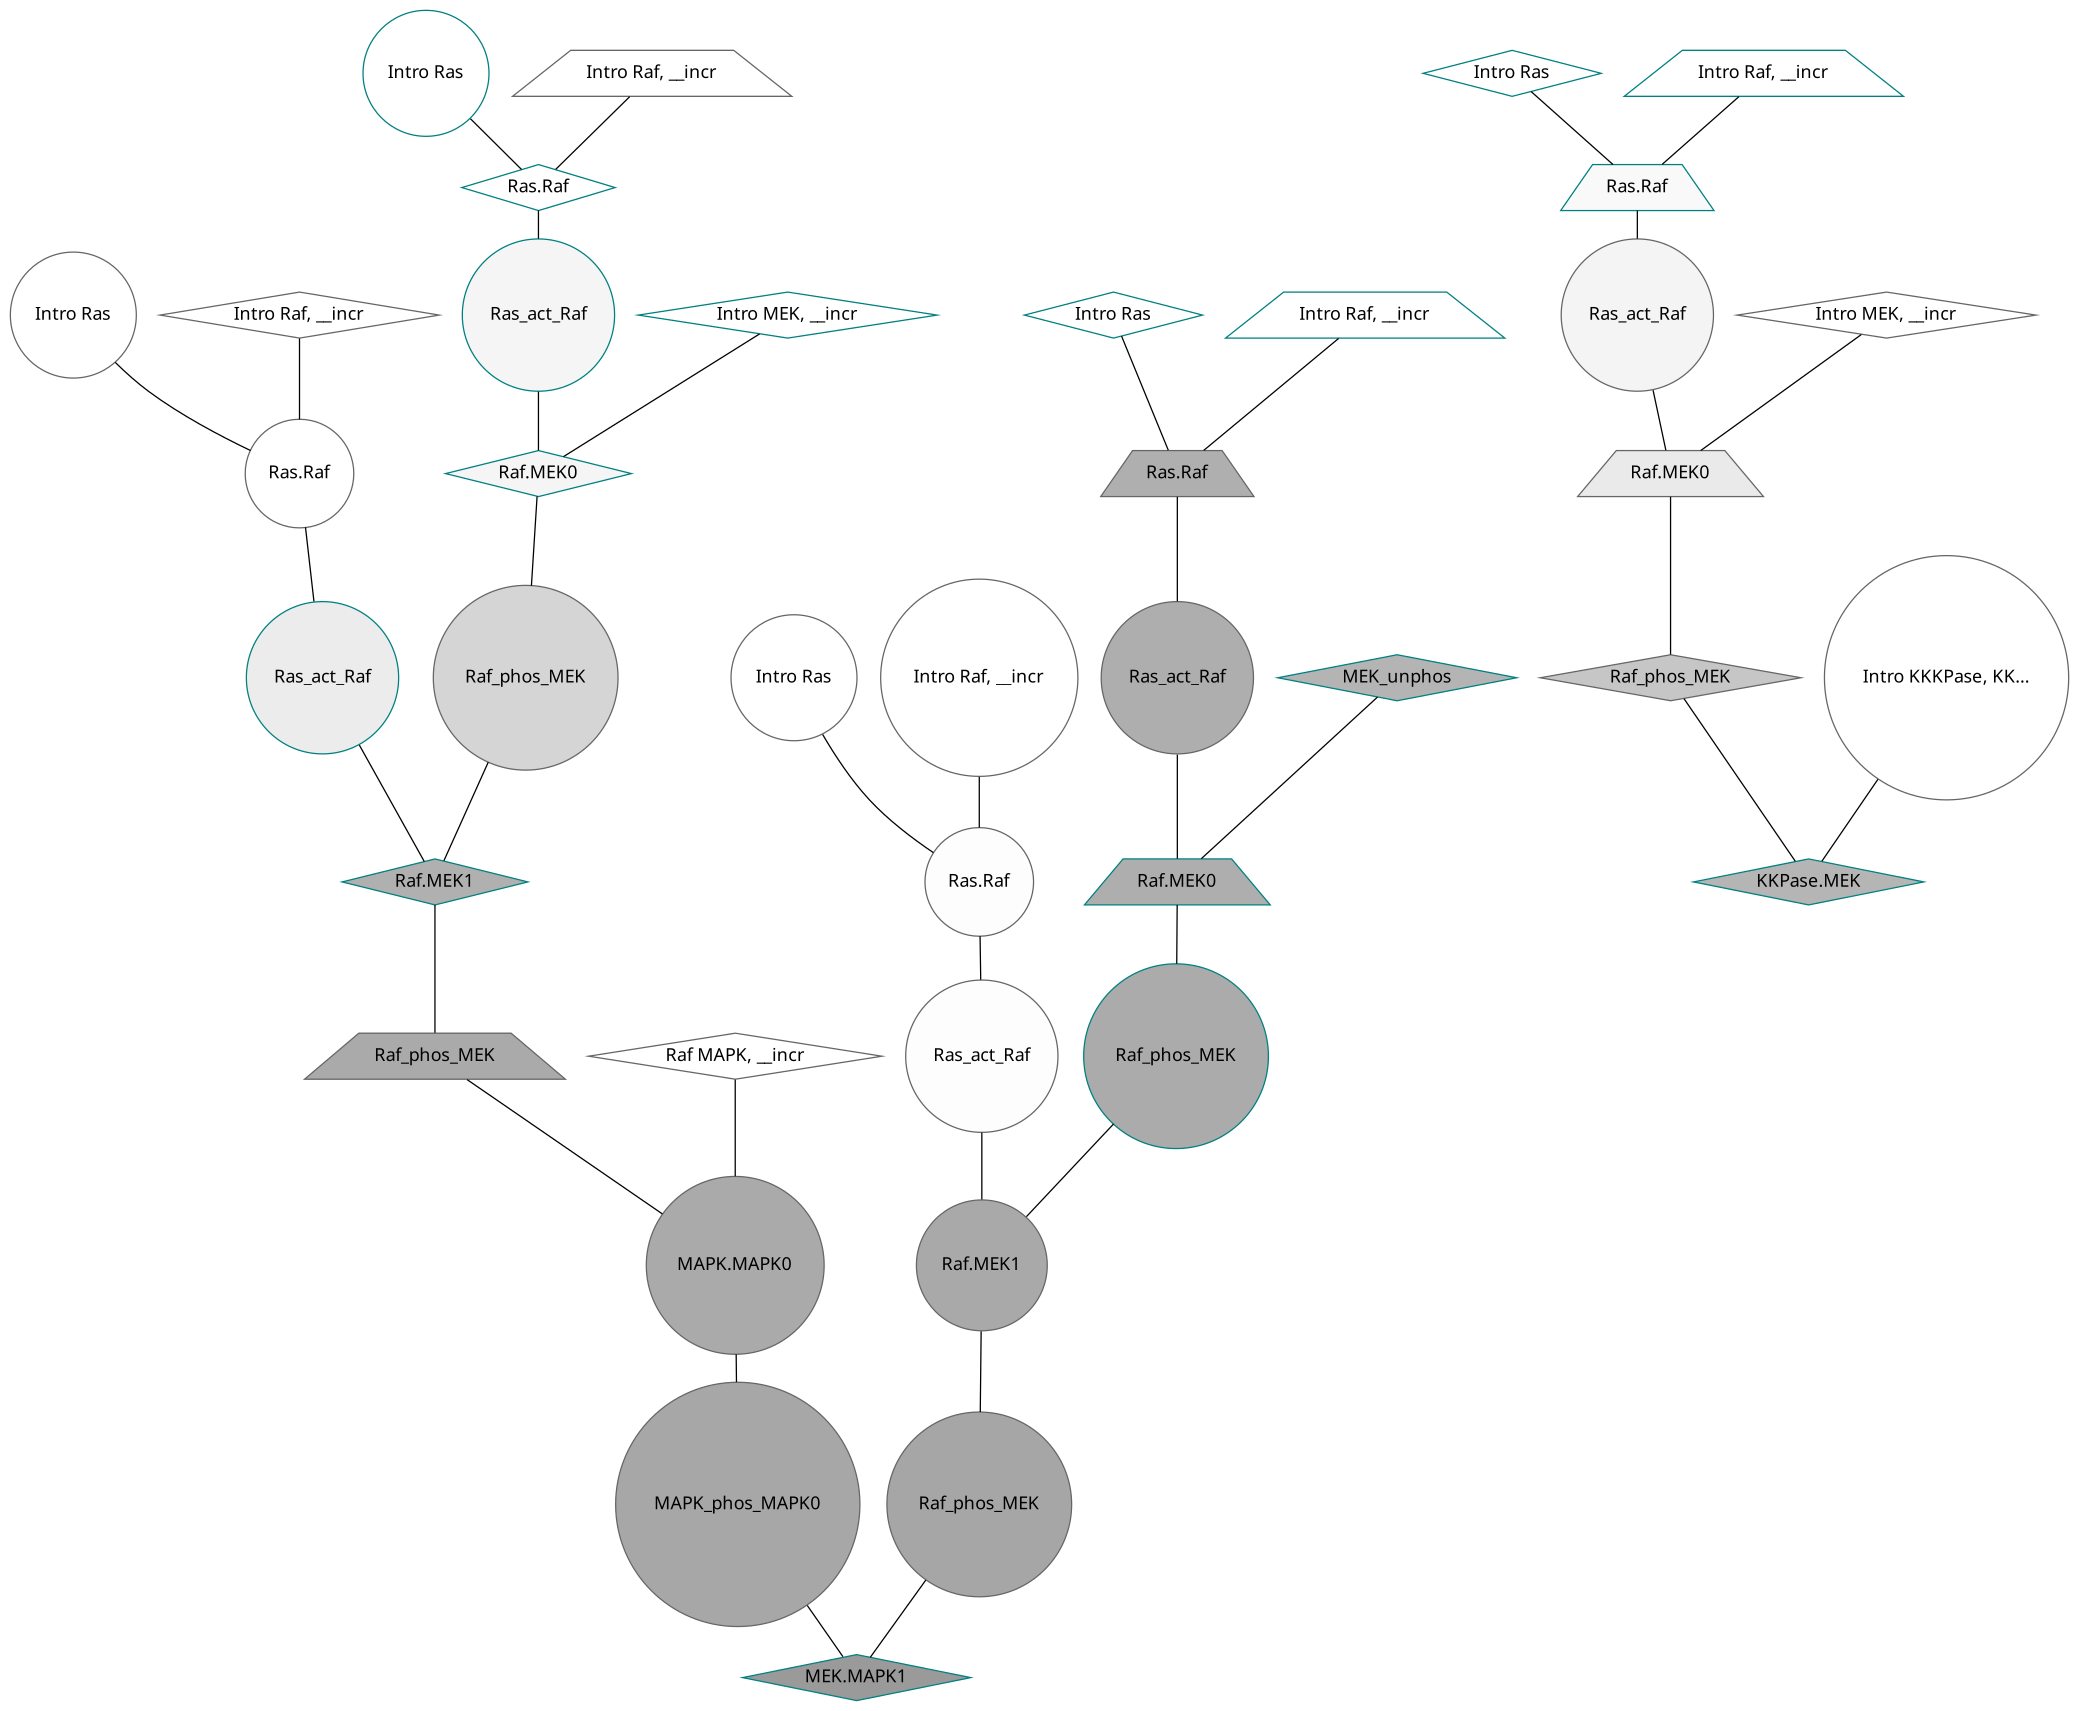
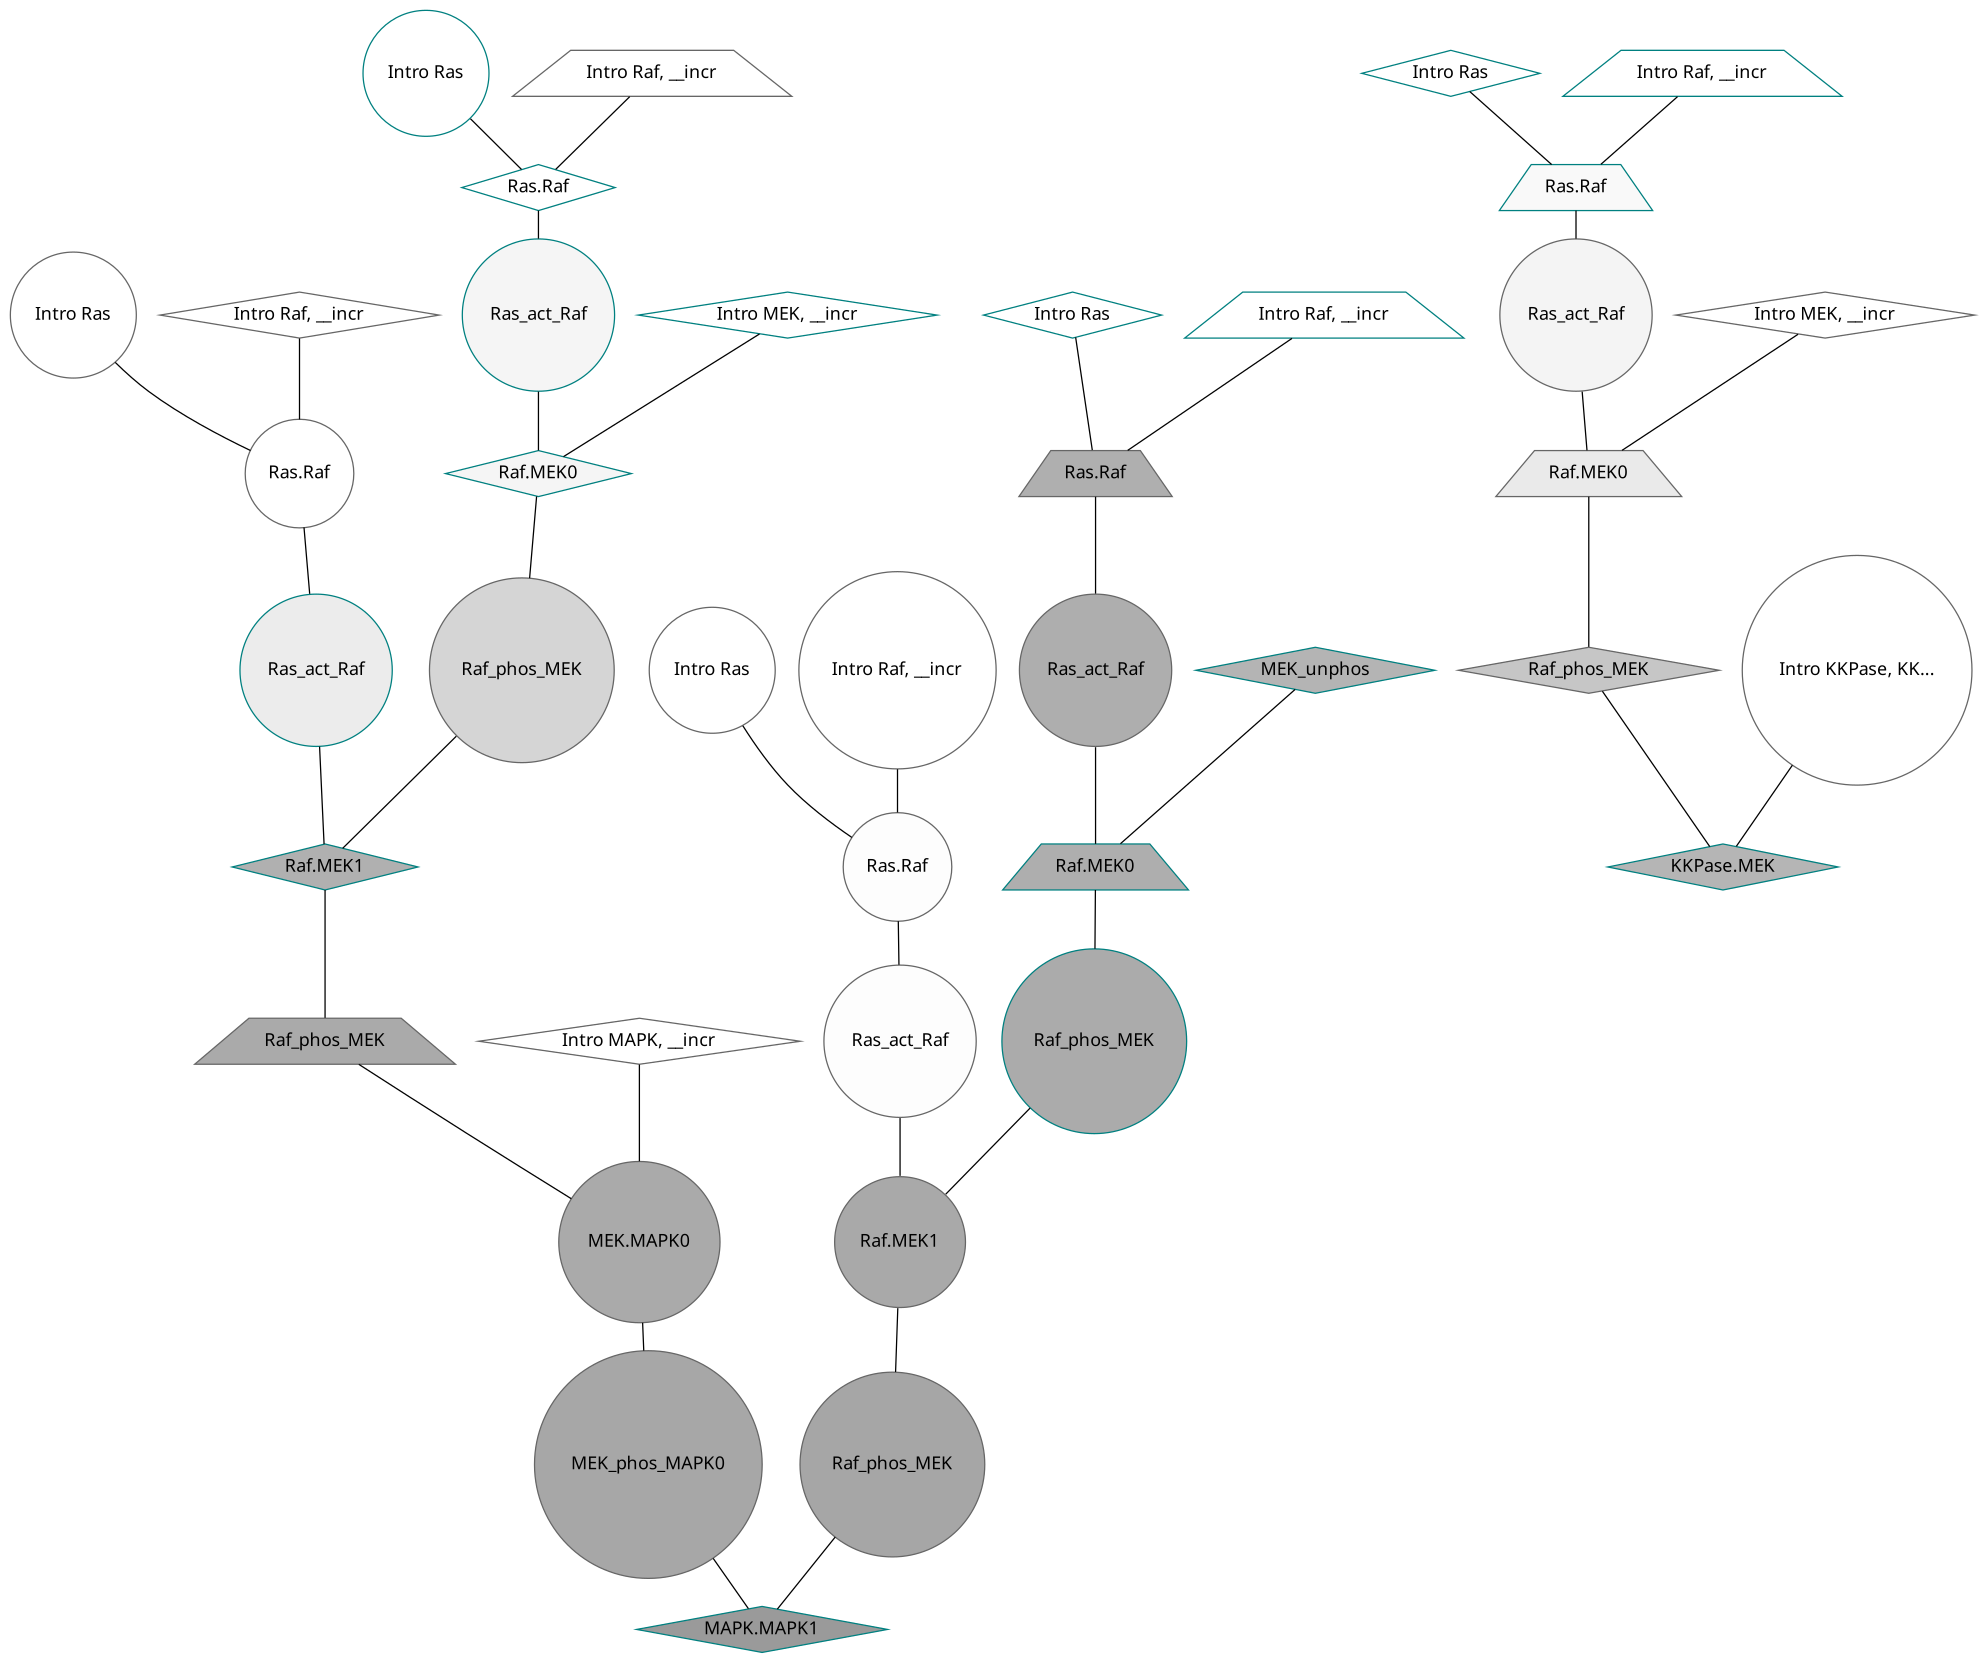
node "Intro KKKPase, KK...": label "Intro KKKPase, KK..." -> "Intro KKPase, KK..."
node "Raf MAPK, __incr": label "Raf MAPK, __incr" -> "Intro MAPK, __incr"
node "MAPK.MAPK0": label "MAPK.MAPK0" -> "MEK.MAPK0"
node "MAPK_phos_MAPK0": label "MAPK_phos_MAPK0" -> "MEK_phos_MAPK0"
node "MEK.MAPK1": label "MEK.MAPK1" -> "MAPK.MAPK1"
